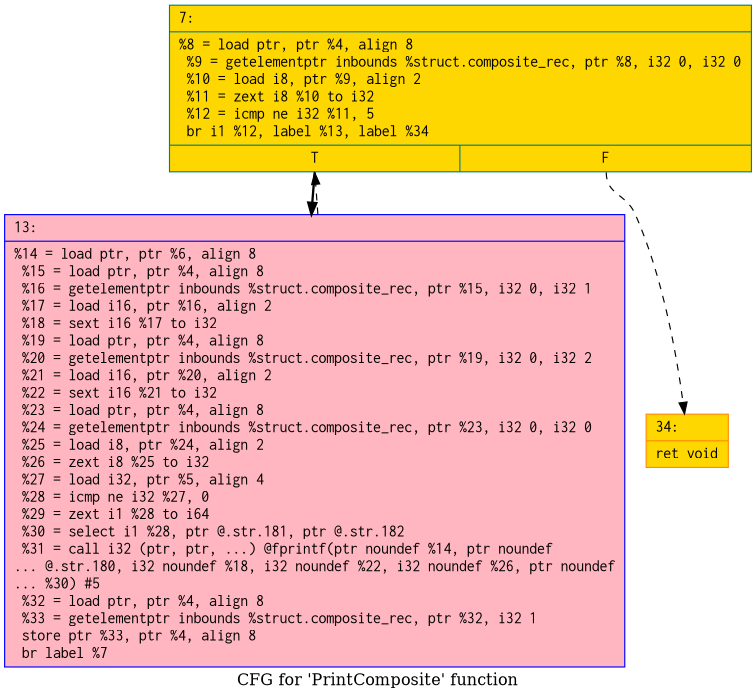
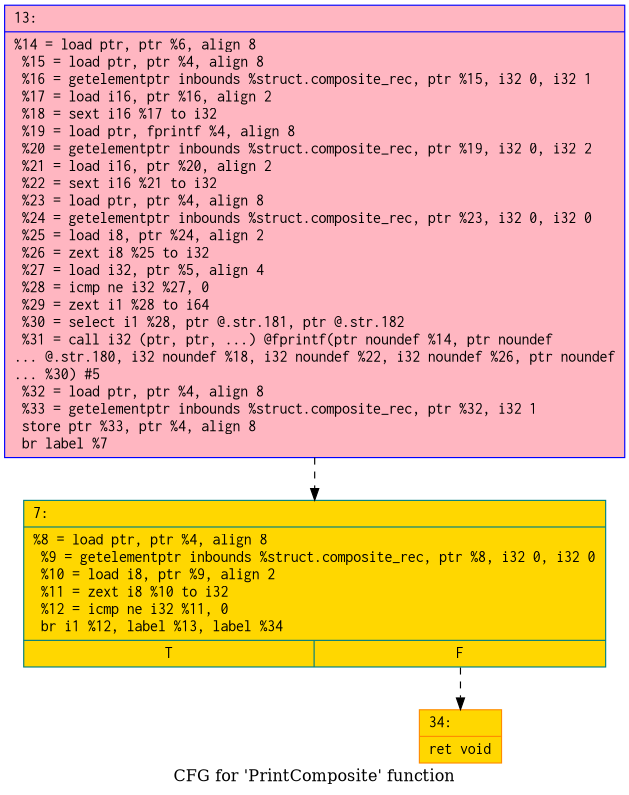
node "7:": text "%12 = icmp ne i32 %11, 5" -> "%12 = icmp ne i32 %11, 0"
edge "7:" -> "13:": removed
node "13:": text "%19 = load ptr, ptr %4, align 8" -> "%19 = load ptr, fprintf %4, align 8"
